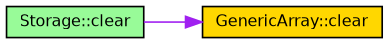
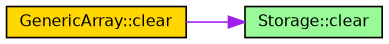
edge "Storage::clear" -> "GenericArray::clear": reversed
